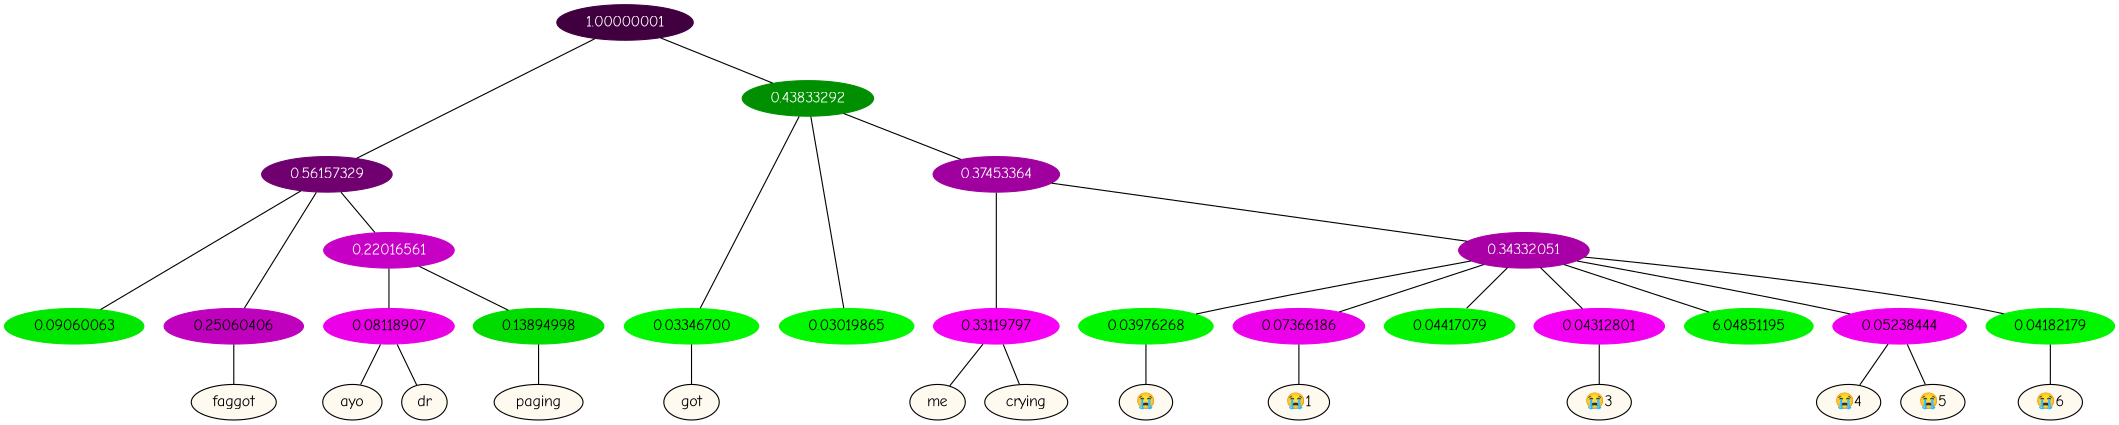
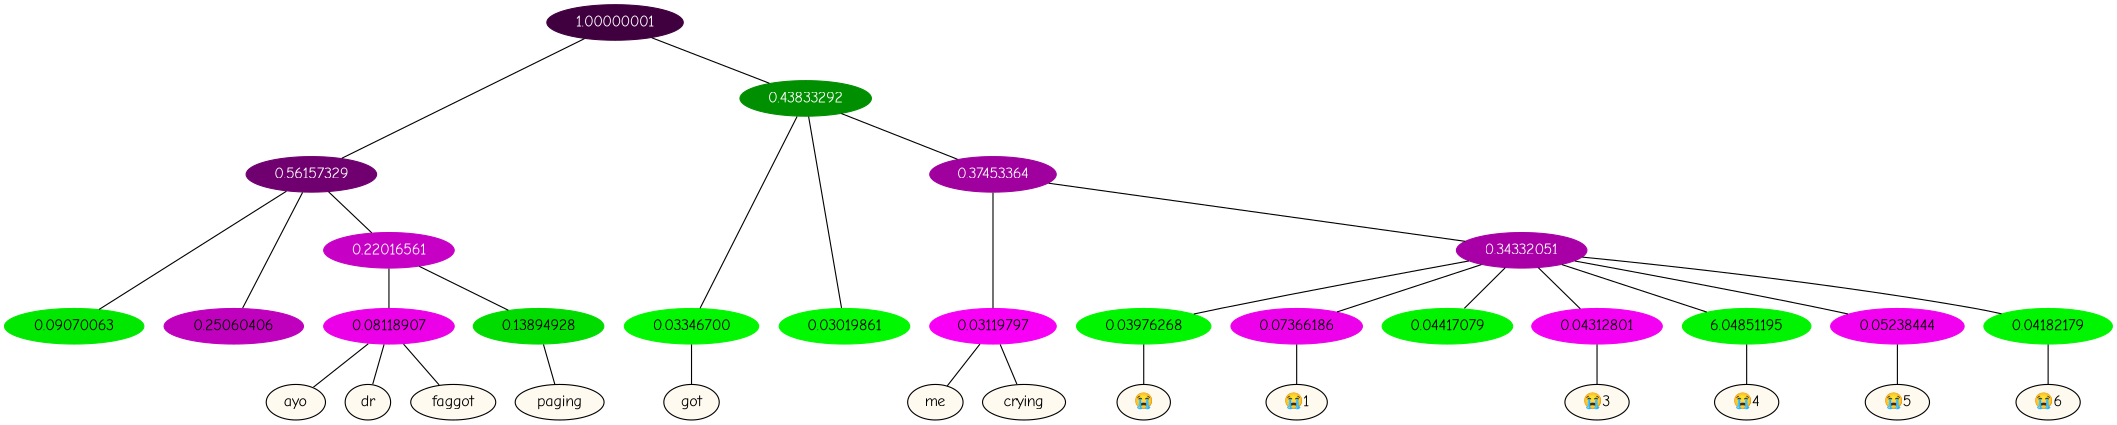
node "0.09060063": label "0.09060063" -> "0.09070063"
node "0.13894998": label "0.13894998" -> "0.13894928"
node "0.03019865": label "0.03019865" -> "0.03019861"
node "0.33119797": label "0.33119797" -> "0.03119797"
edge "0.25060406" -- "faggot": now "0.08118907" -- "faggot"
edge "0.05238444" -- "😭4": now "6.04851195" -- "😭4"
